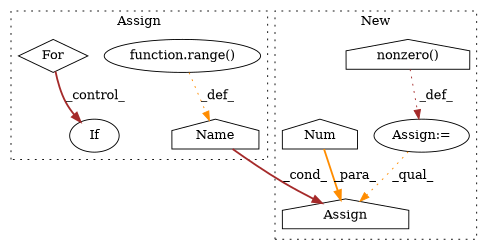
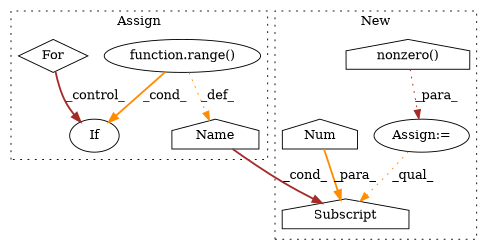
edge "function.range()" -> "If": added, label "_cond_"
edge "nonzero()" -> "Assign:=": label "_def_" -> "_para_"
node "Assign": label "Assign" -> "Subscript"
